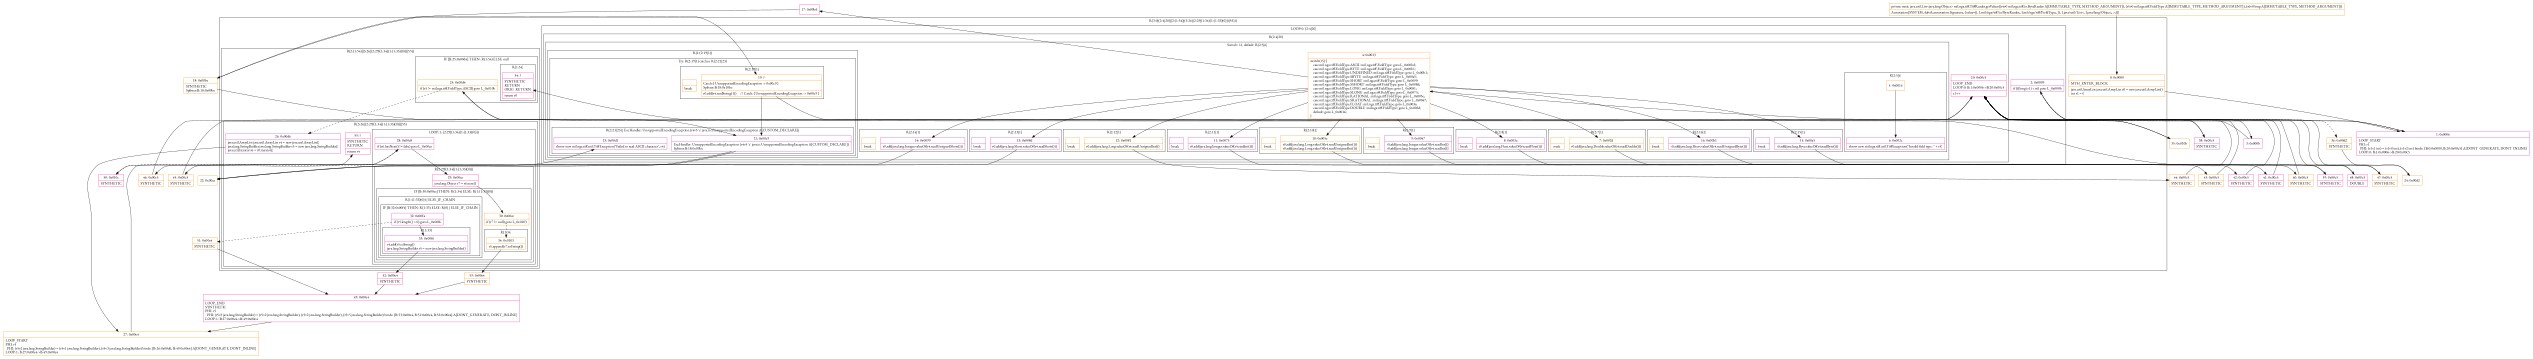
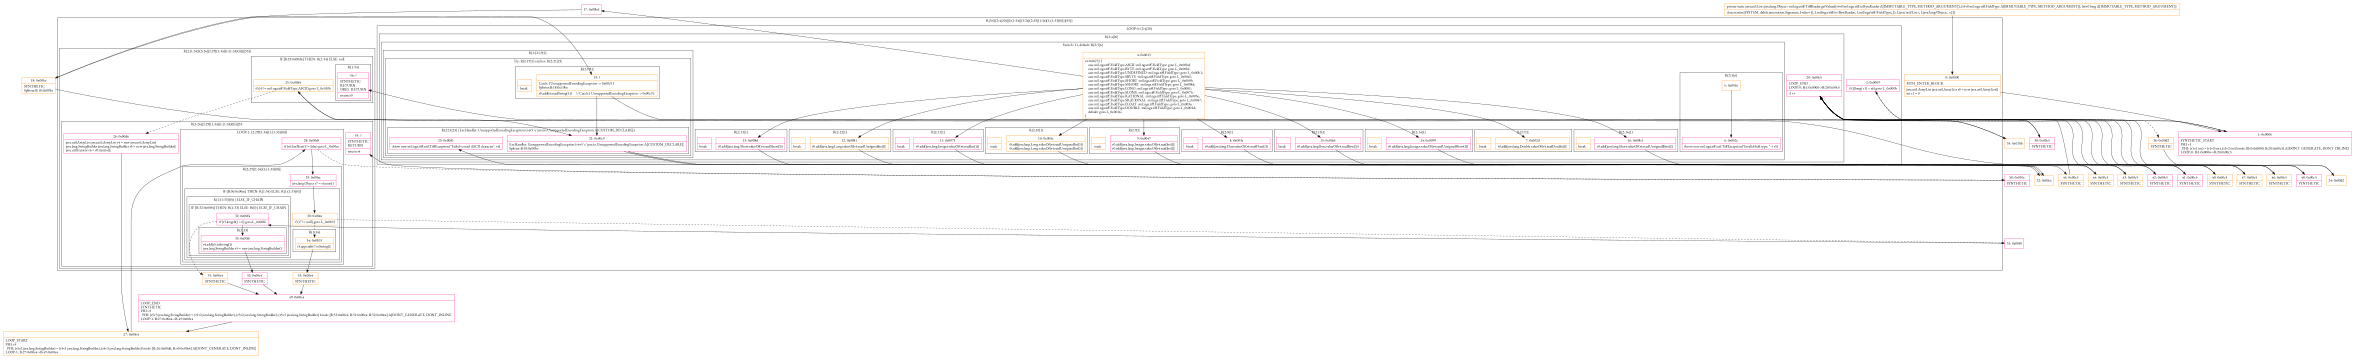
node "1: 0x0006": text "LOOP_START" -> "SYNTHETIC_START"
node "3: 0x000b": removed
node "39: 0x00c5": removed
node "48: 0x00c5": text "DOUBLE" -> "SYNTHETIC"
node "31: 0x00f0": added
